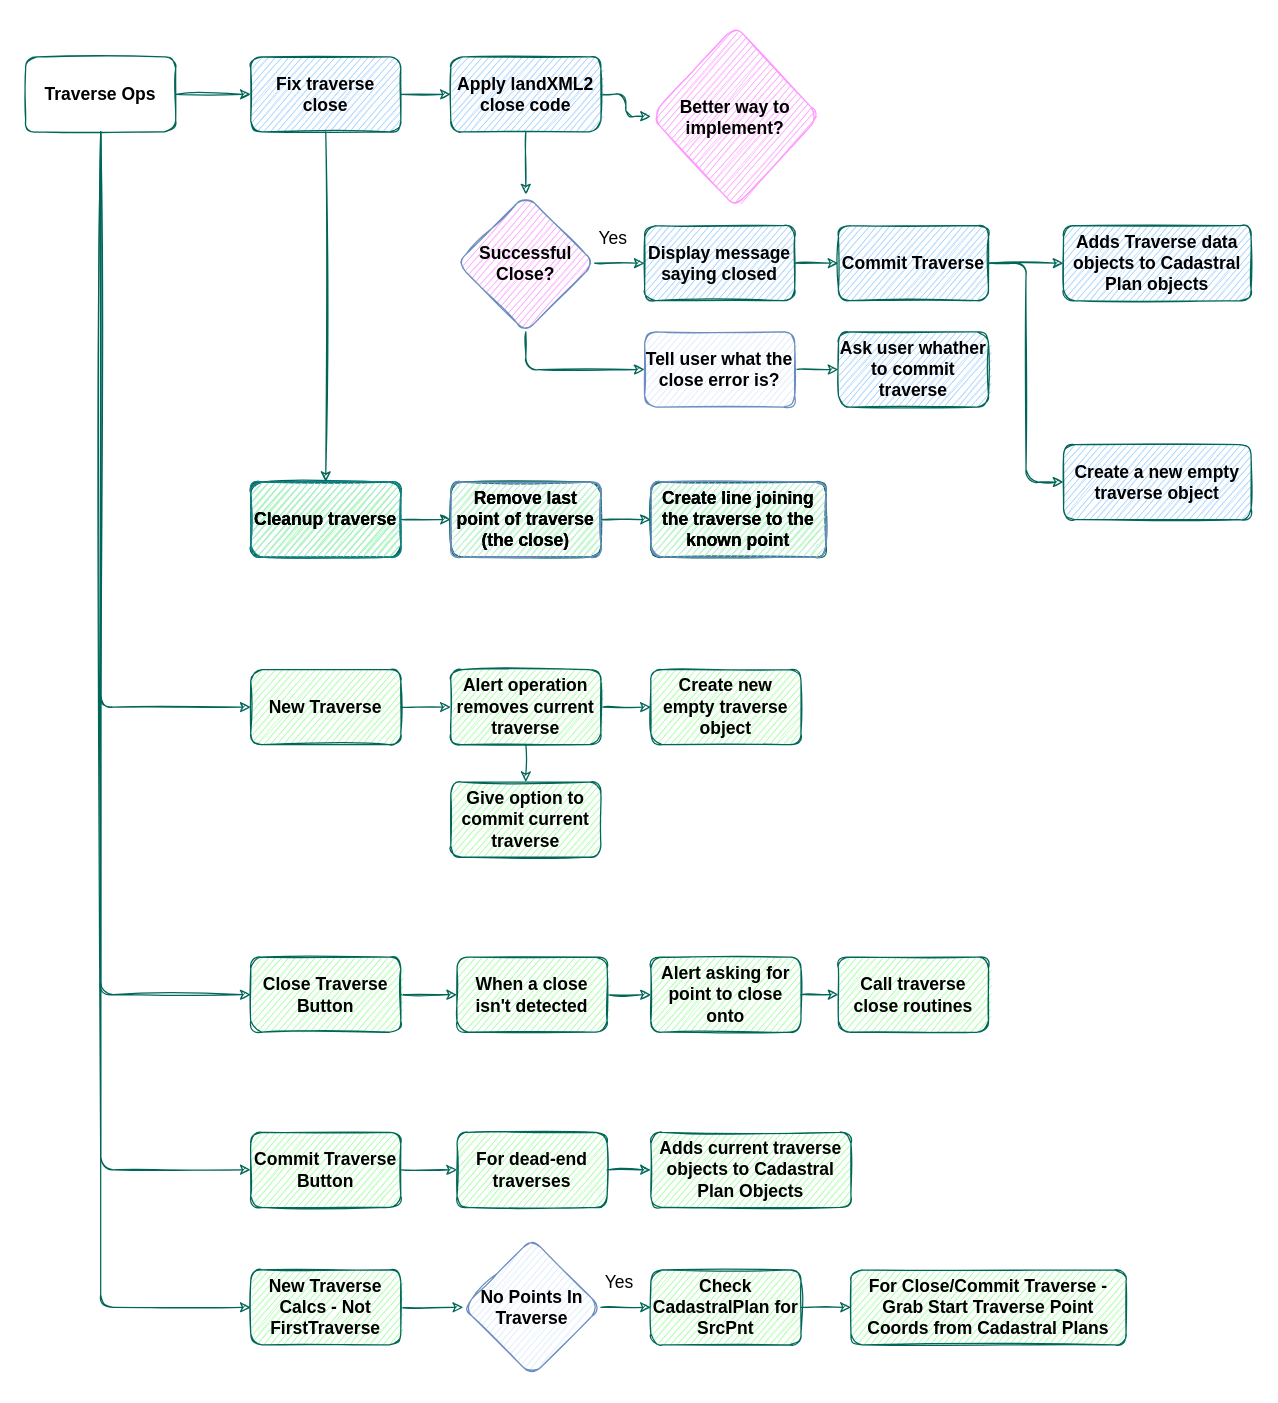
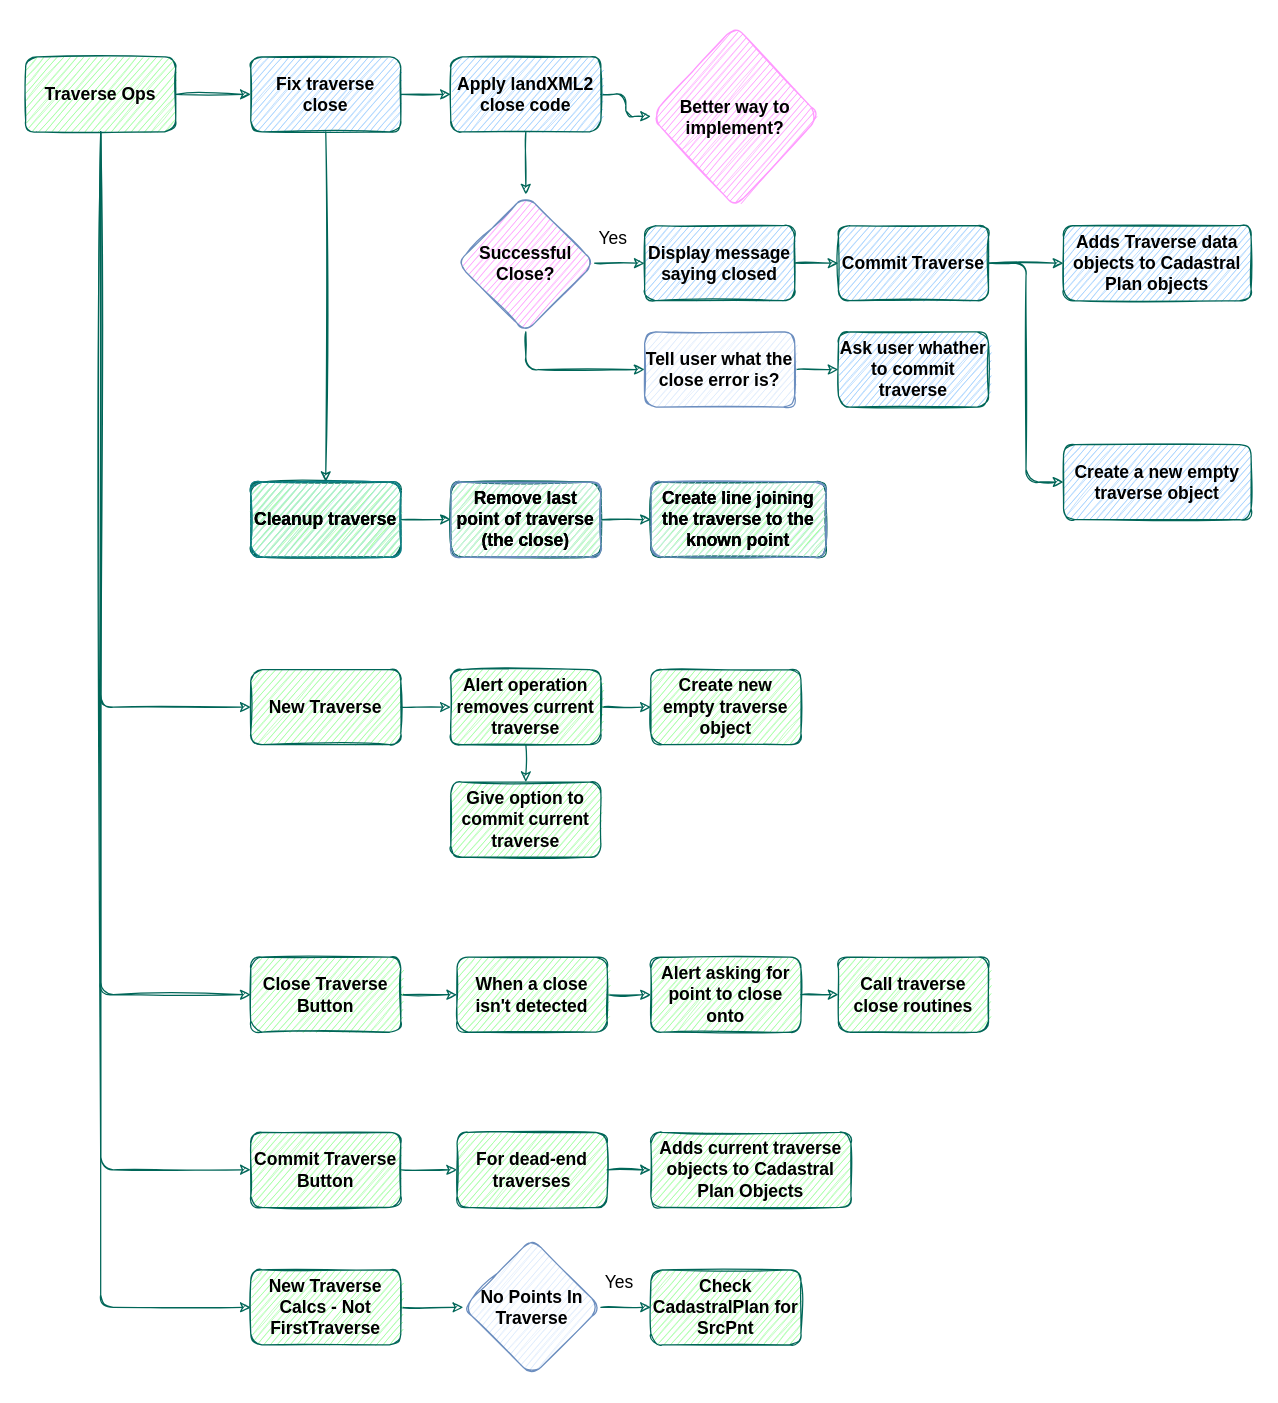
node "Traverse Ops": fillcolor #ffffff -> #99ff99
edge "Check CadastralPlan for SrcPnt" -> "For Close/Commit Traverse - Grab Start Traverse Point Coords from Cadastral Plans": removed
node "For Close/Commit Traverse - Grab Start Traverse Point Coords from Cadastral Plans": removed
